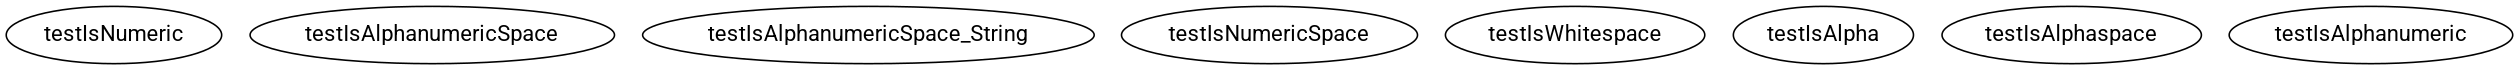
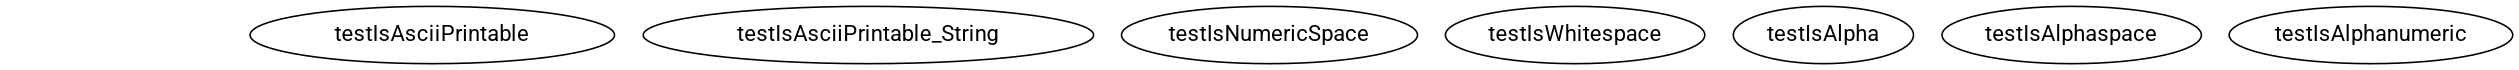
node "testIsNumeric": removed
node "testIsAlphanumericSpace": label "testIsAlphanumericSpace" -> "testIsAsciiPrintable"
node "testIsAlphanumericSpace_String": label "testIsAlphanumericSpace_String" -> "testIsAsciiPrintable_String"
